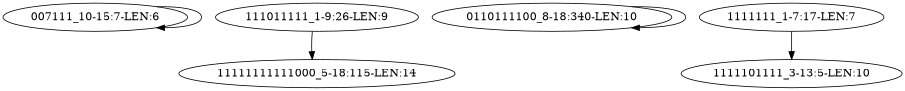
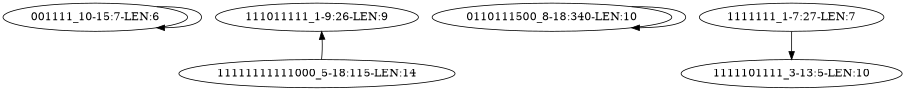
node "007111_10-15:7-LEN:6": label "007111_10-15:7-LEN:6" -> "001111_10-15:7-LEN:6"
node "0110111100_8-18:340-LEN:10": label "0110111100_8-18:340-LEN:10" -> "0110111500_8-18:340-LEN:10"
node "1111111_1-7:17-LEN:7": label "1111111_1-7:17-LEN:7" -> "1111111_1-7:27-LEN:7"
edge "111011111_1-9:26-LEN:9" -> "11111111111000_5-18:115-LEN:14": reversed
